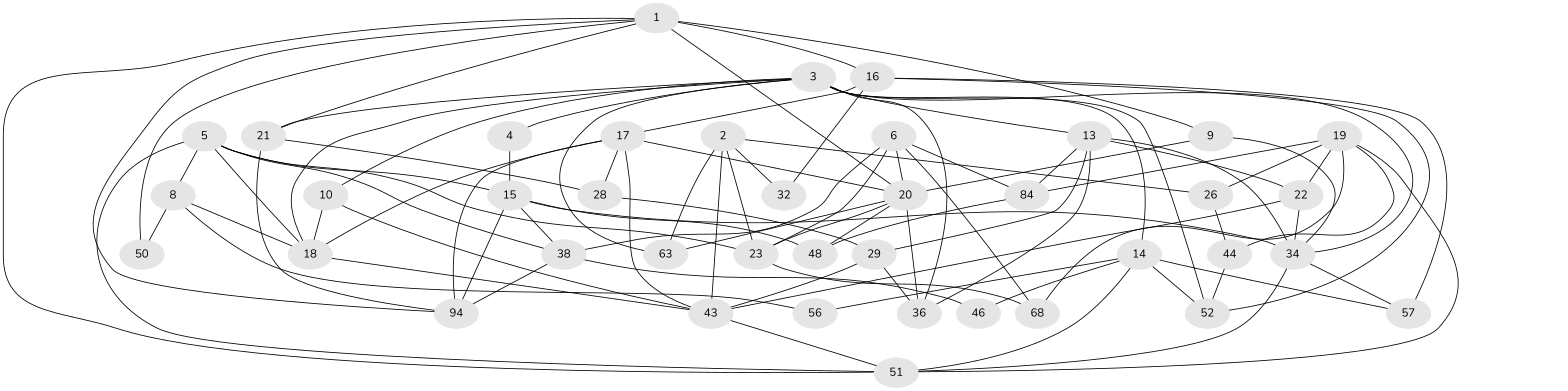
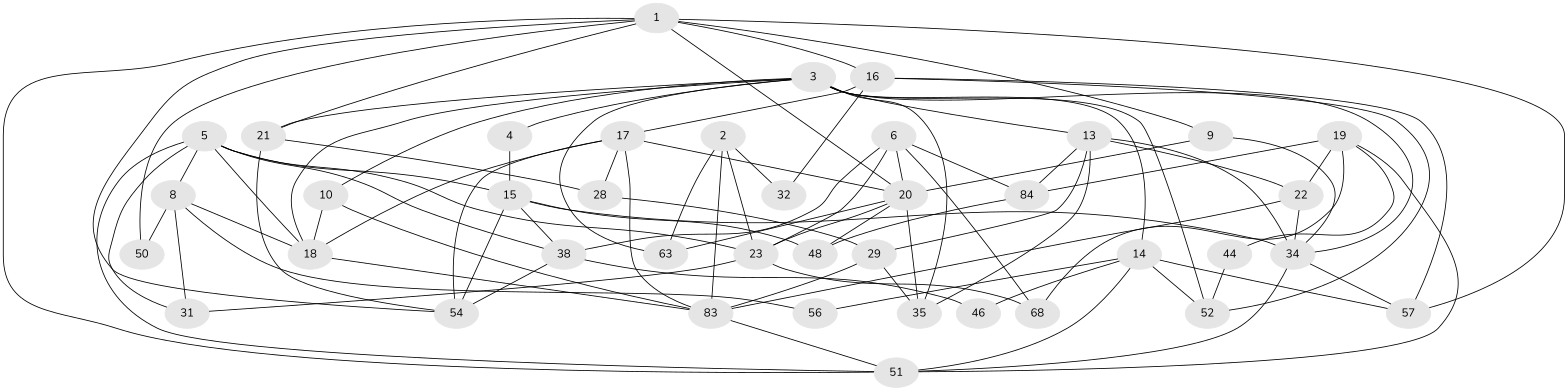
edge "1" -- "57": added
node "26": removed
node "31": added
node "94": label "94" -> "54"
node "43": label "43" -> "83"
node "36": label "36" -> "35"
